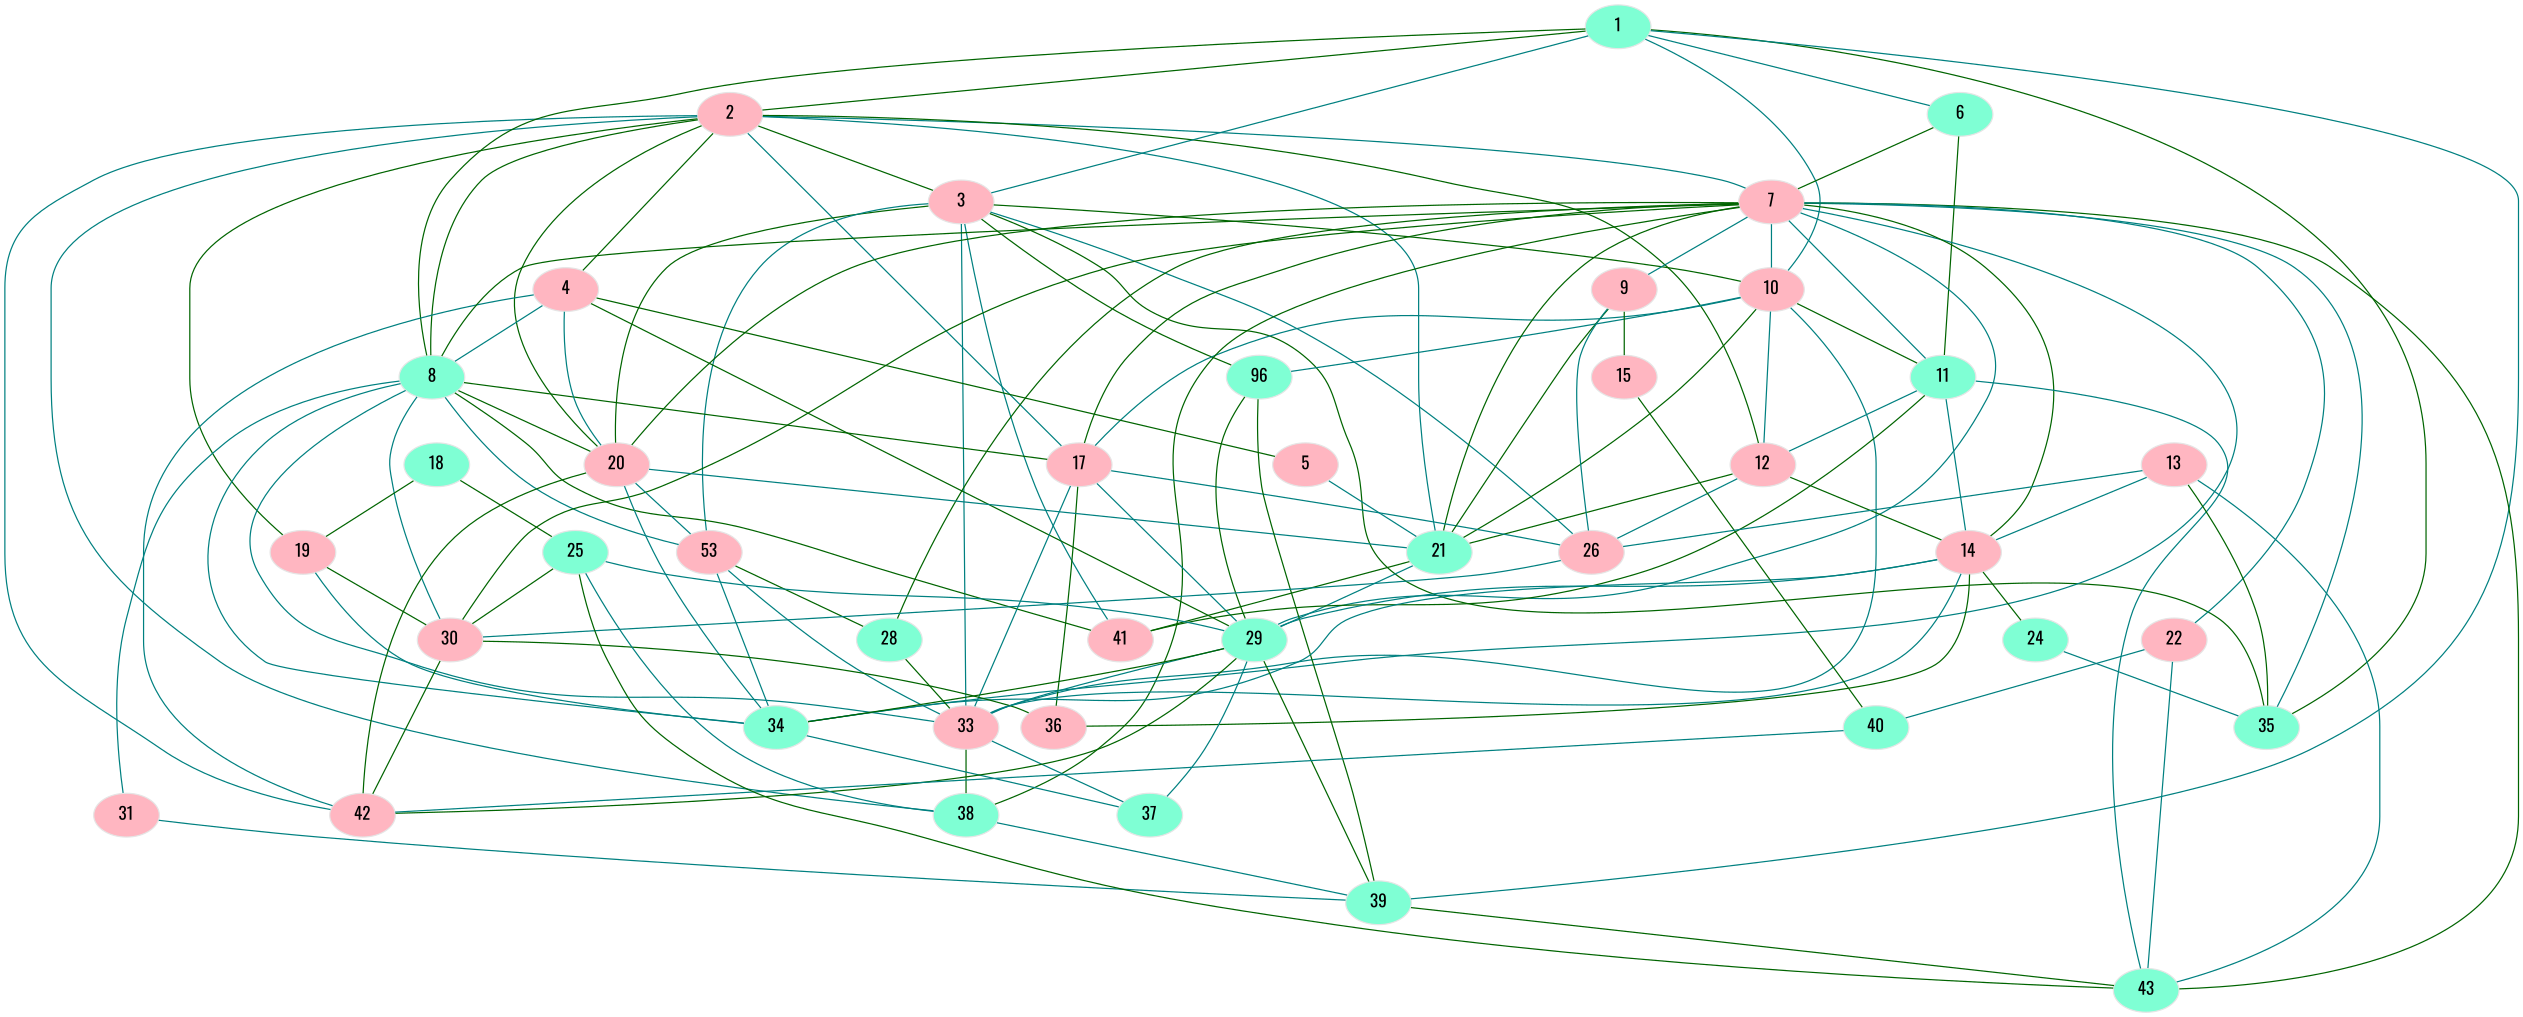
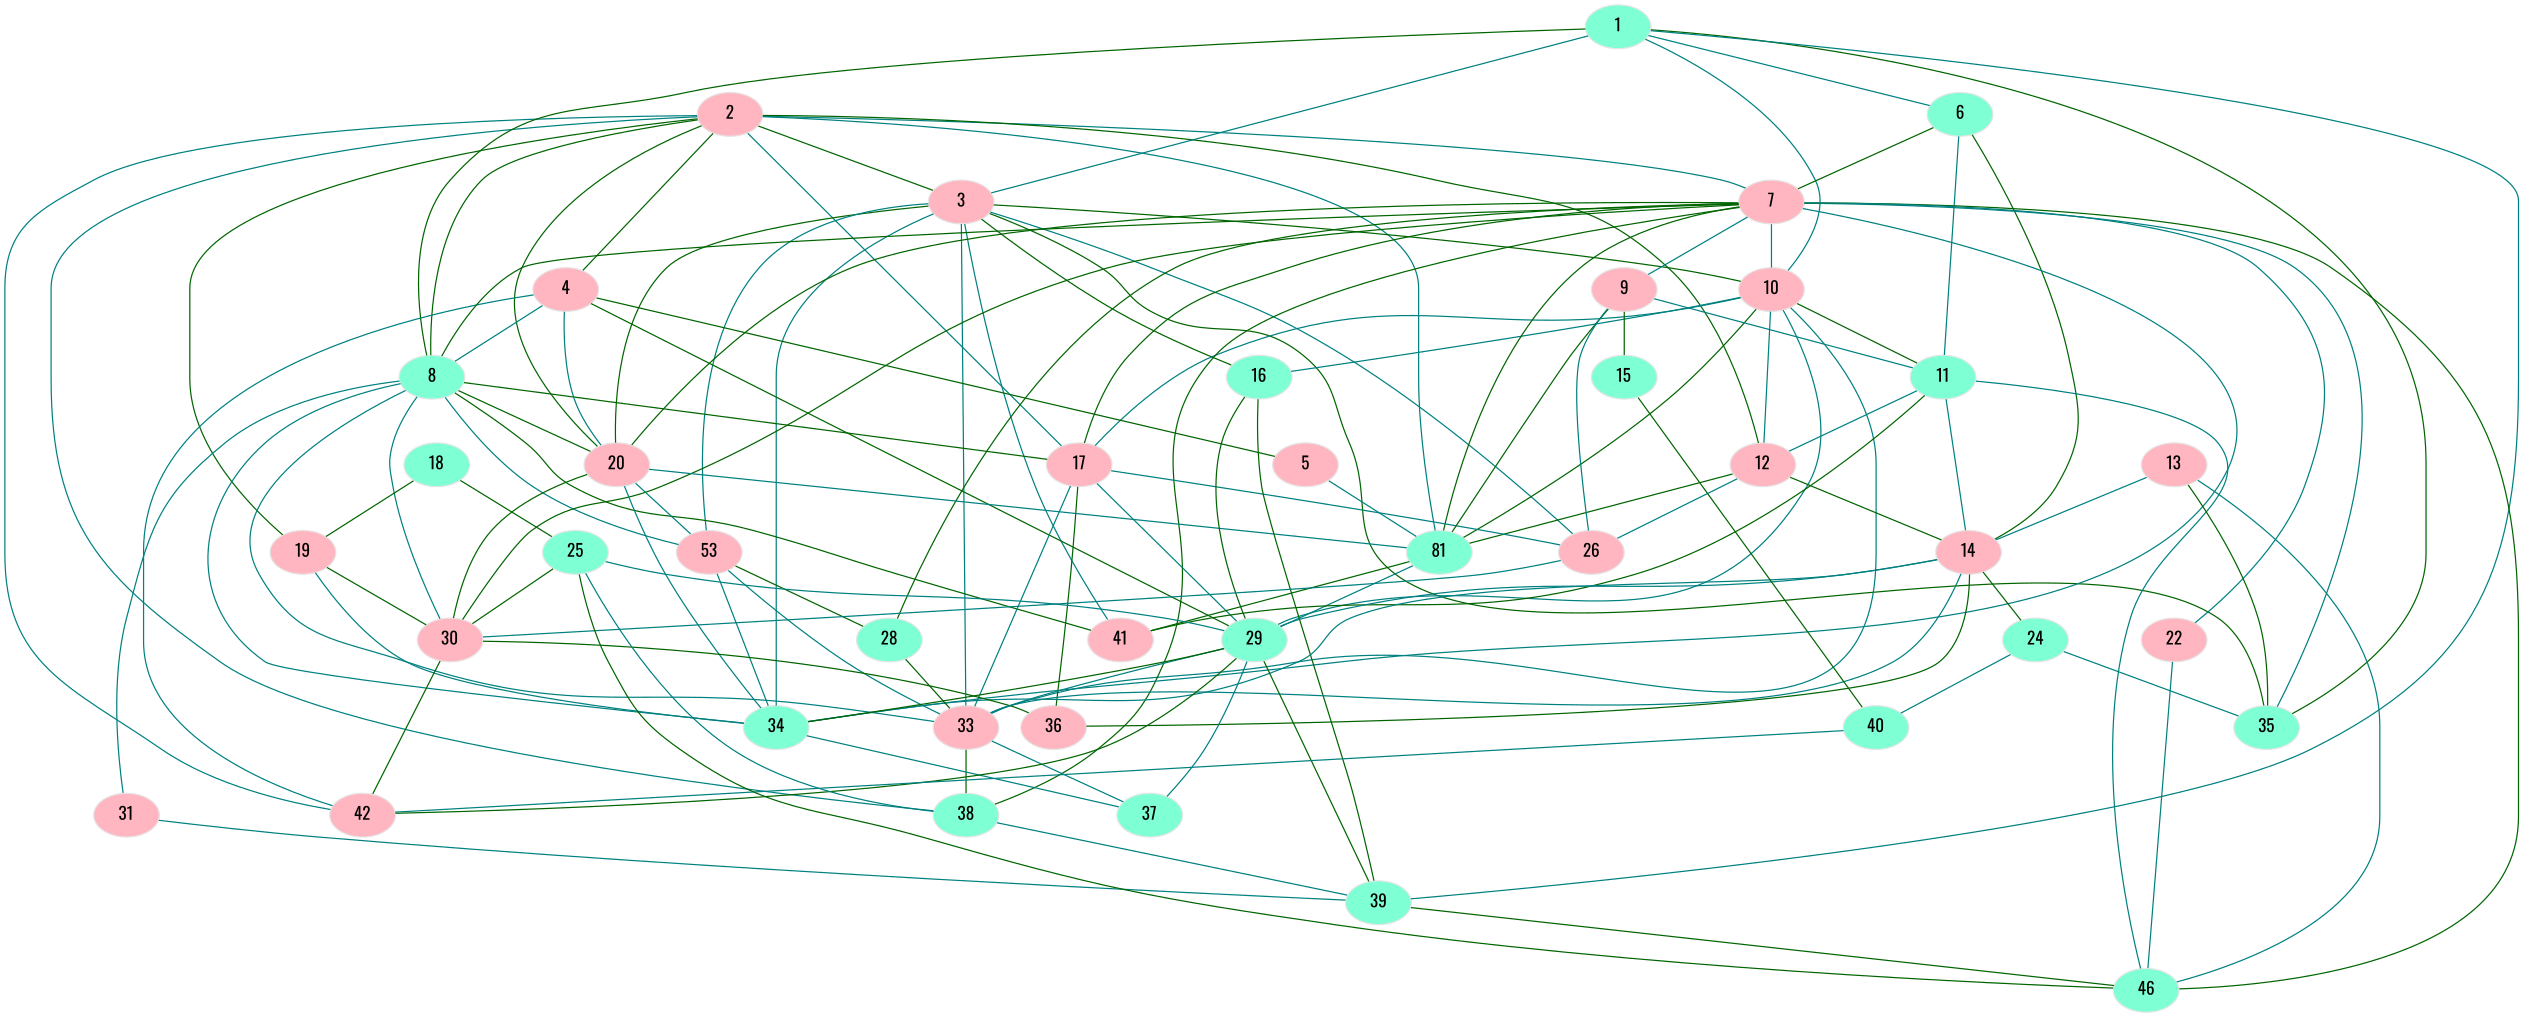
edge "1" -- "2": removed
edge "6" -- "11": color darkgreen -> teal
edge "7" -- "11": now "9" -- "11"
edge "7" -- "14": now "6" -- "14"
node "96": label "96" -> "16"
node "15": fillcolor lightpink -> aquamarine
edge "3" -- "34": added
edge "13" -- "26": removed
edge "7" -- "29": now "10" -- "29"
node "21": label "21" -> "81"
edge "20" -- "42": now "20" -- "30"
edge "22" -- "40": now "24" -- "40"
node "43": label "43" -> "46"
